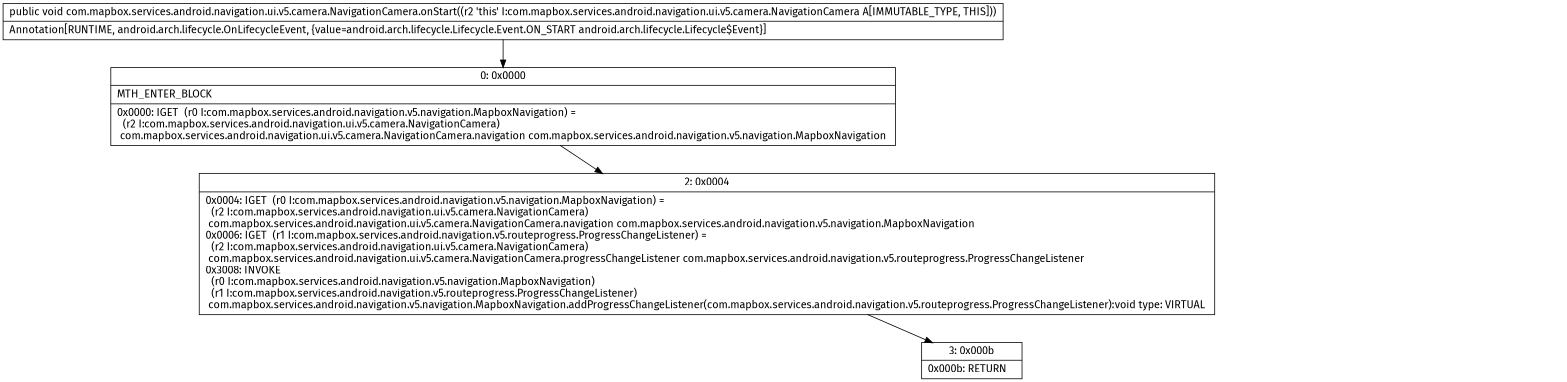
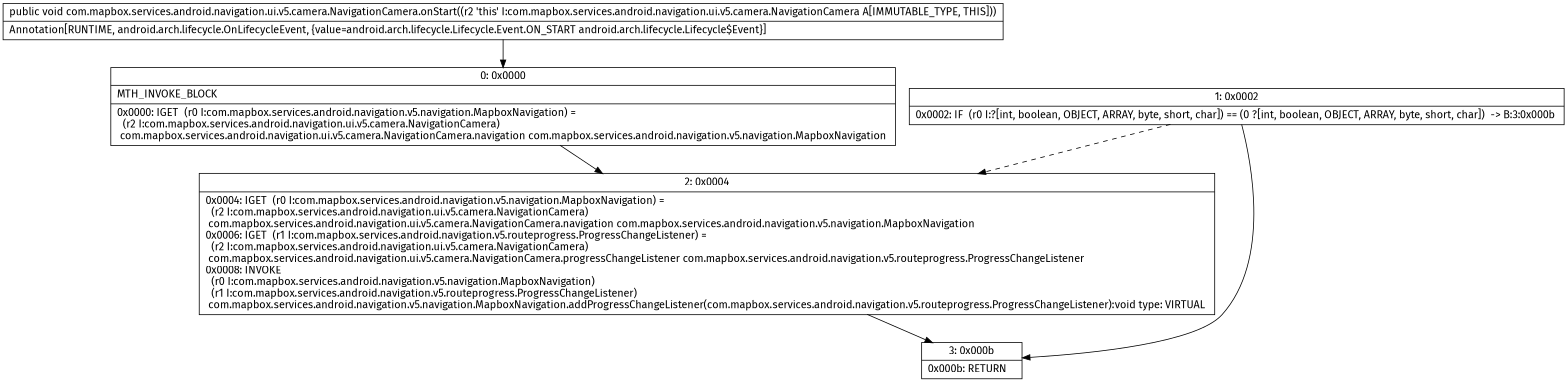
node "0: 0x0000": text "MTH_ENTER_BLOCK" -> "MTH_INVOKE_BLOCK"
node "1: 0x0002": added
node "2: 0x0004": text "0x3008: INVOKE" -> "0x0008: INVOKE"
